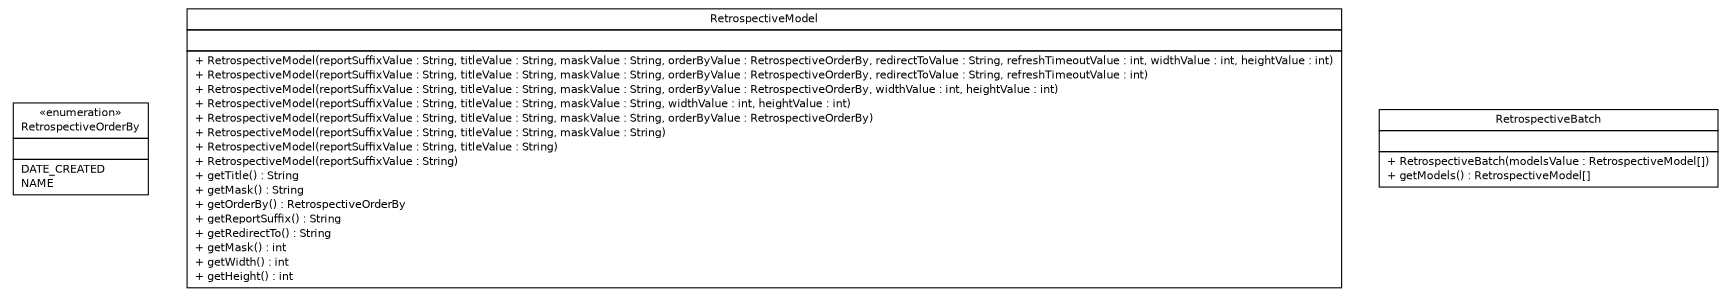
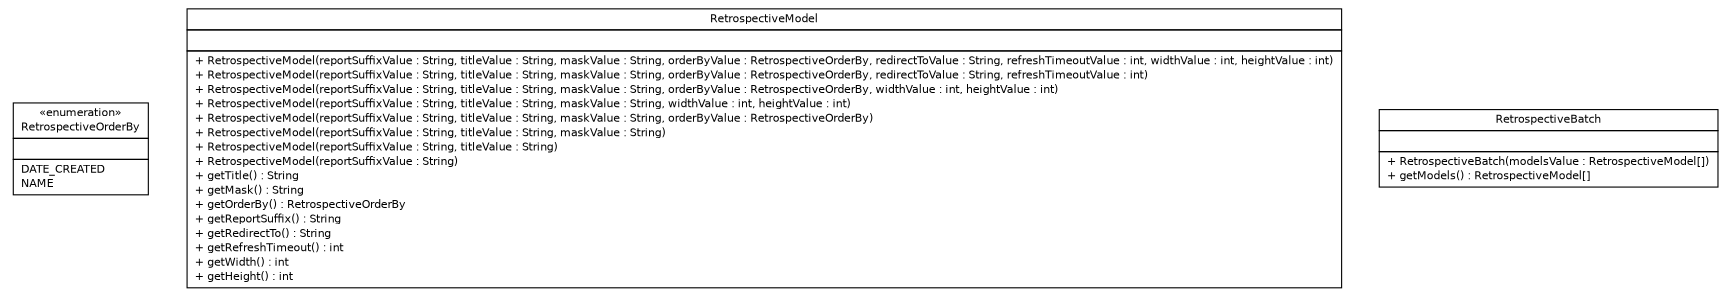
node "RetrospectiveModel": text "+ getMask() : int" -> "+ getRefreshTimeout() : int"
